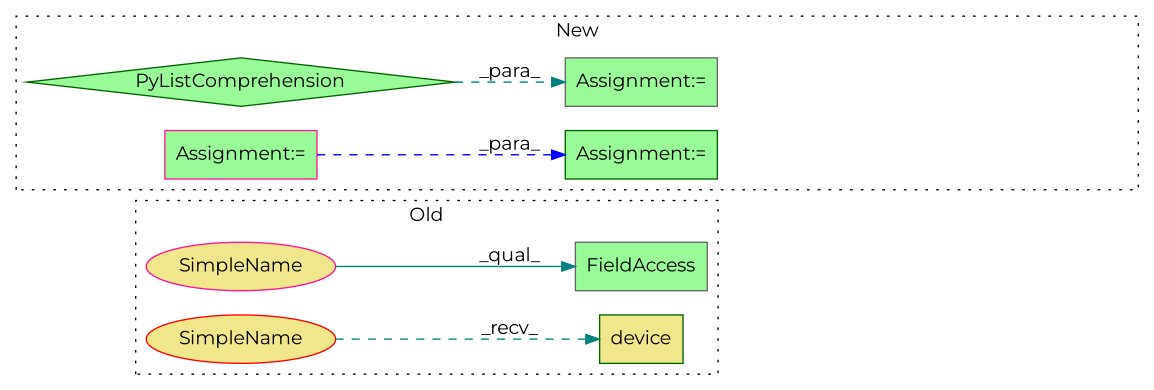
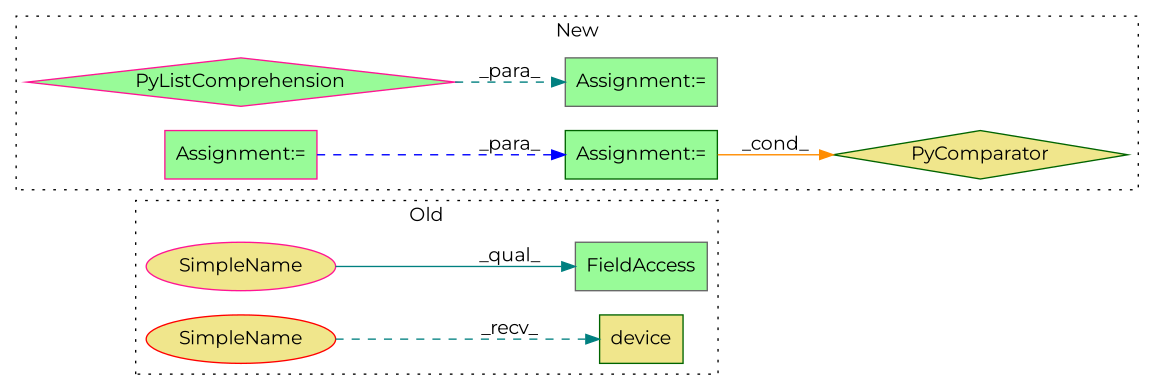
node "PyListComprehension": color darkgreen -> deeppink
node "PyComparator": added
